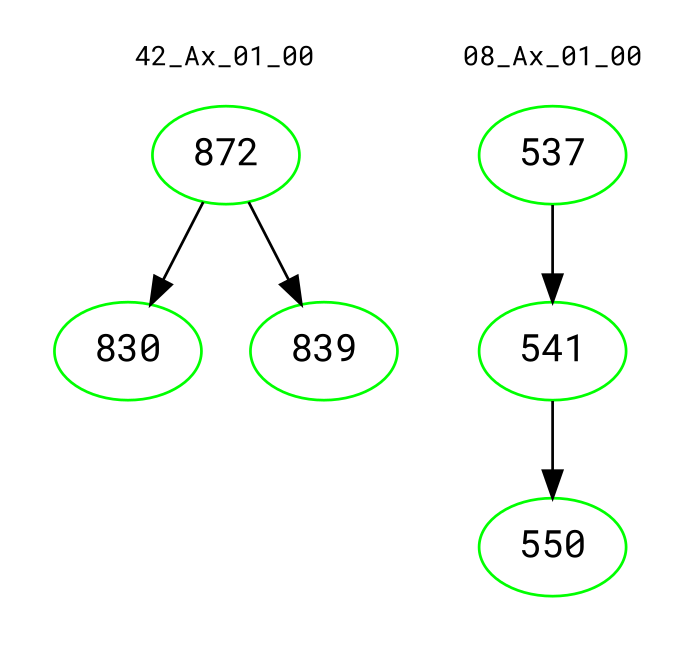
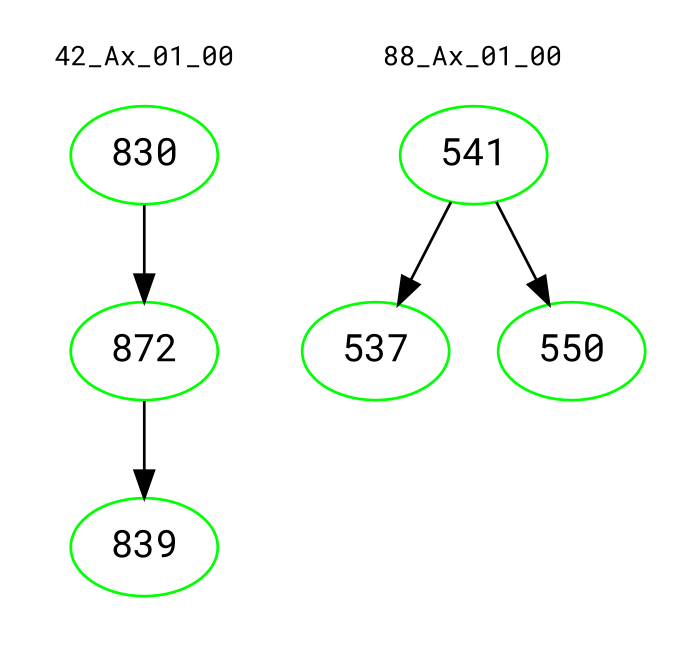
cluster "08_Ax_01_00": label "08_Ax_01_00" -> "88_Ax_01_00"
edge "537" -> "541": reversed
edge "872" -> "830": reversed
